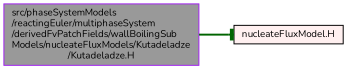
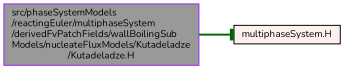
node "nucleateFluxModel.H": label "nucleateFluxModel.H" -> "multiphaseSystem.H"
